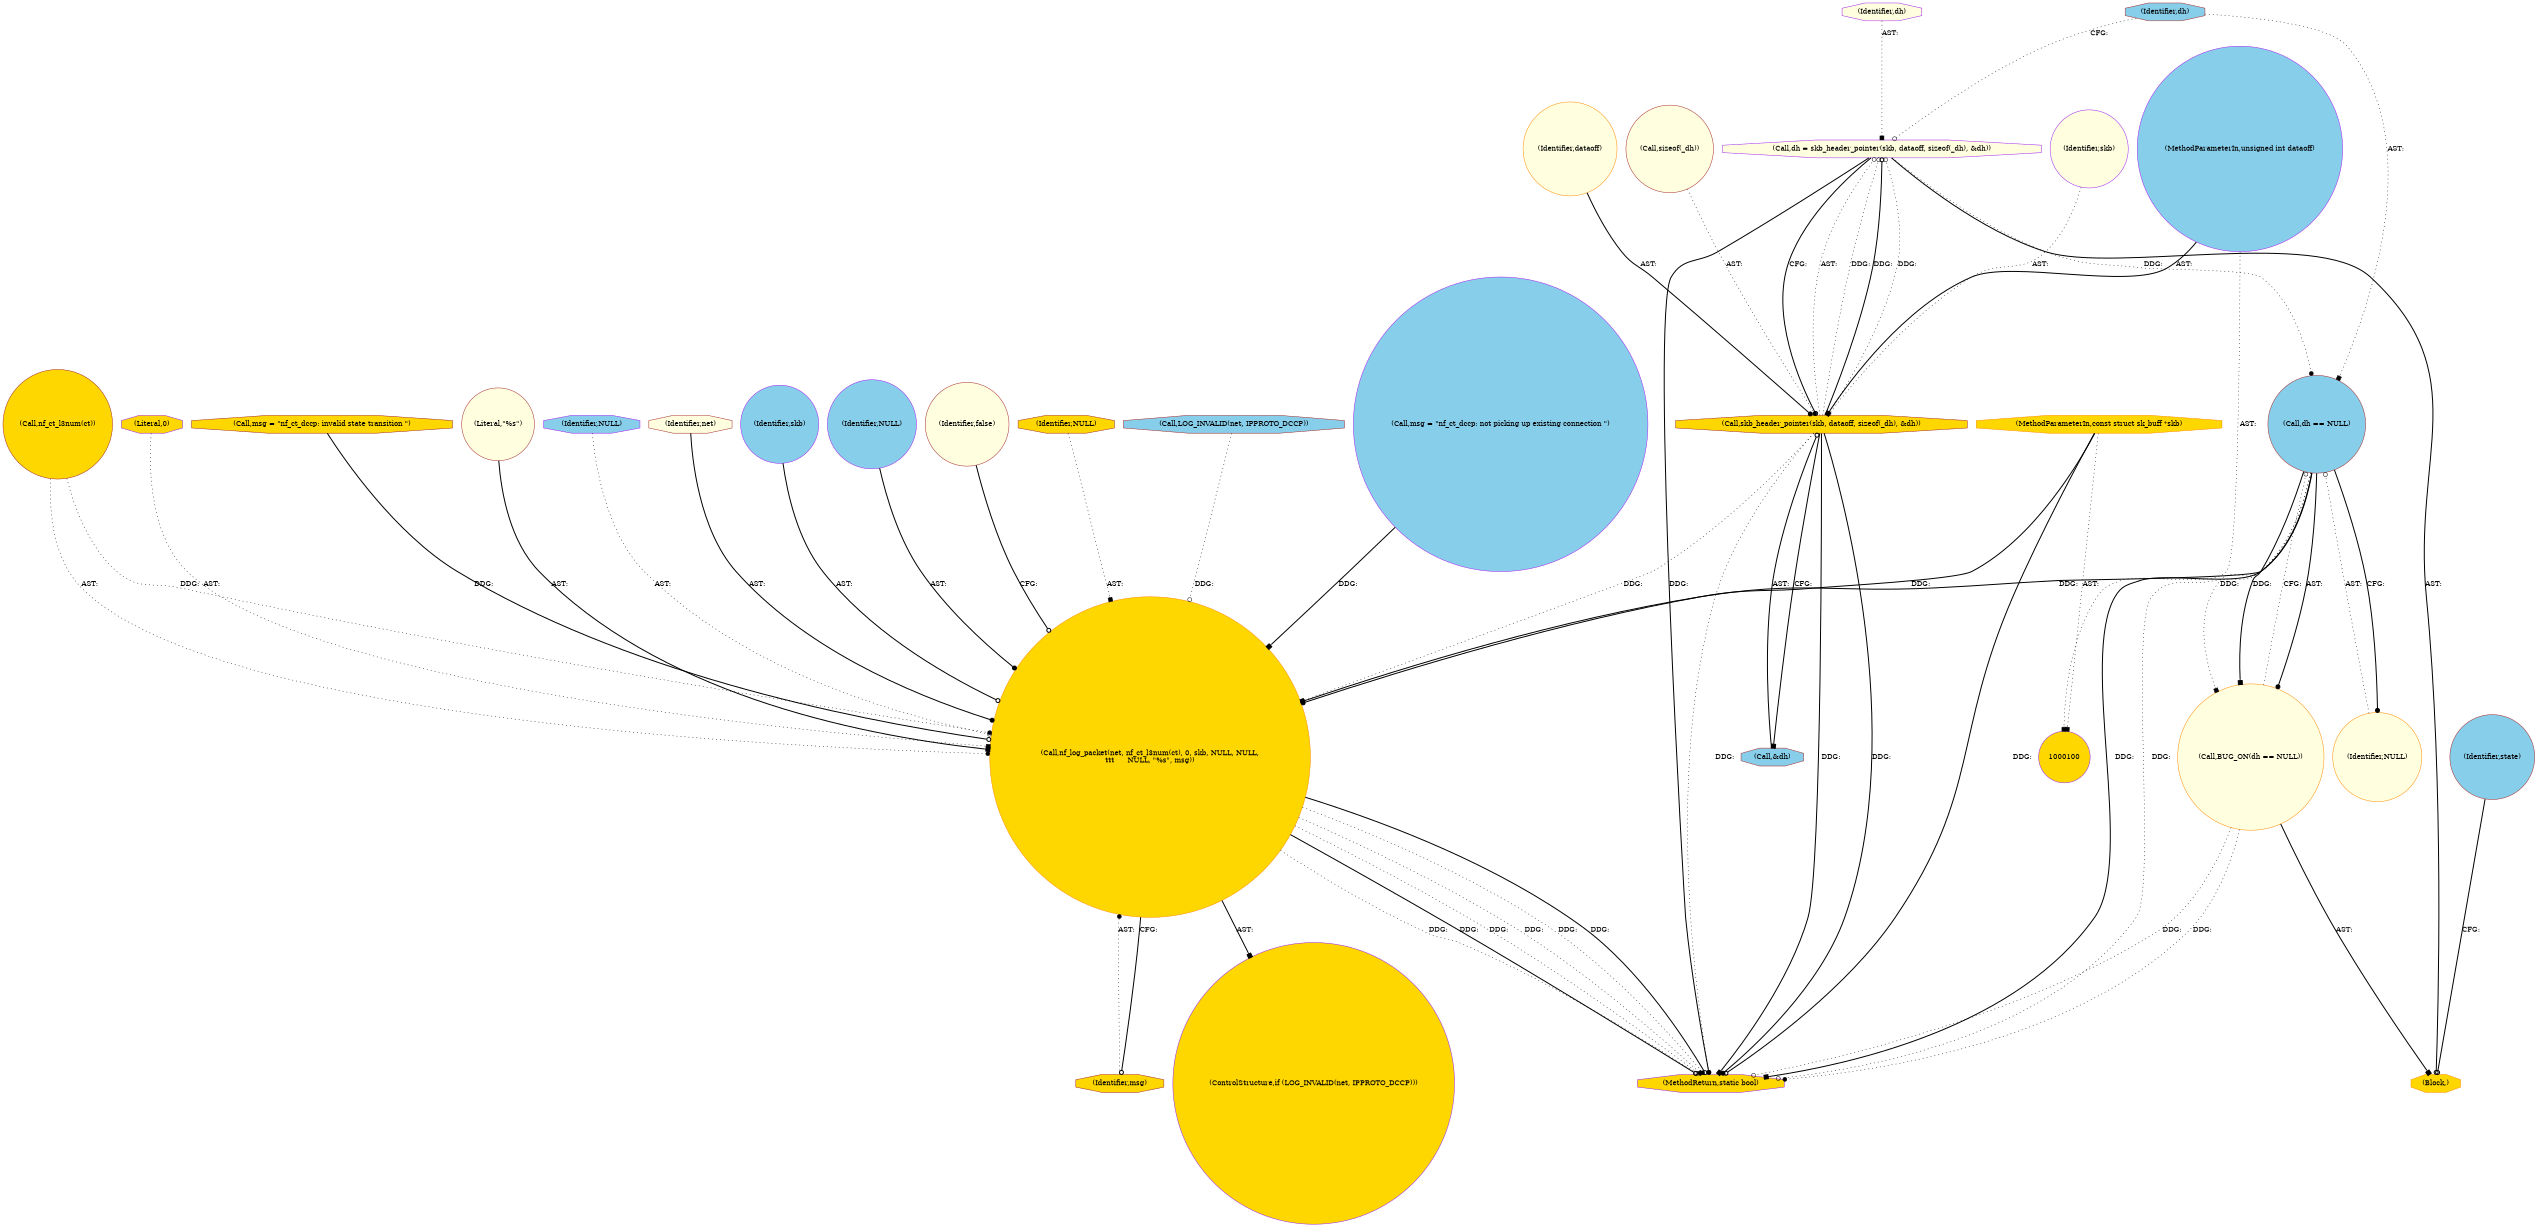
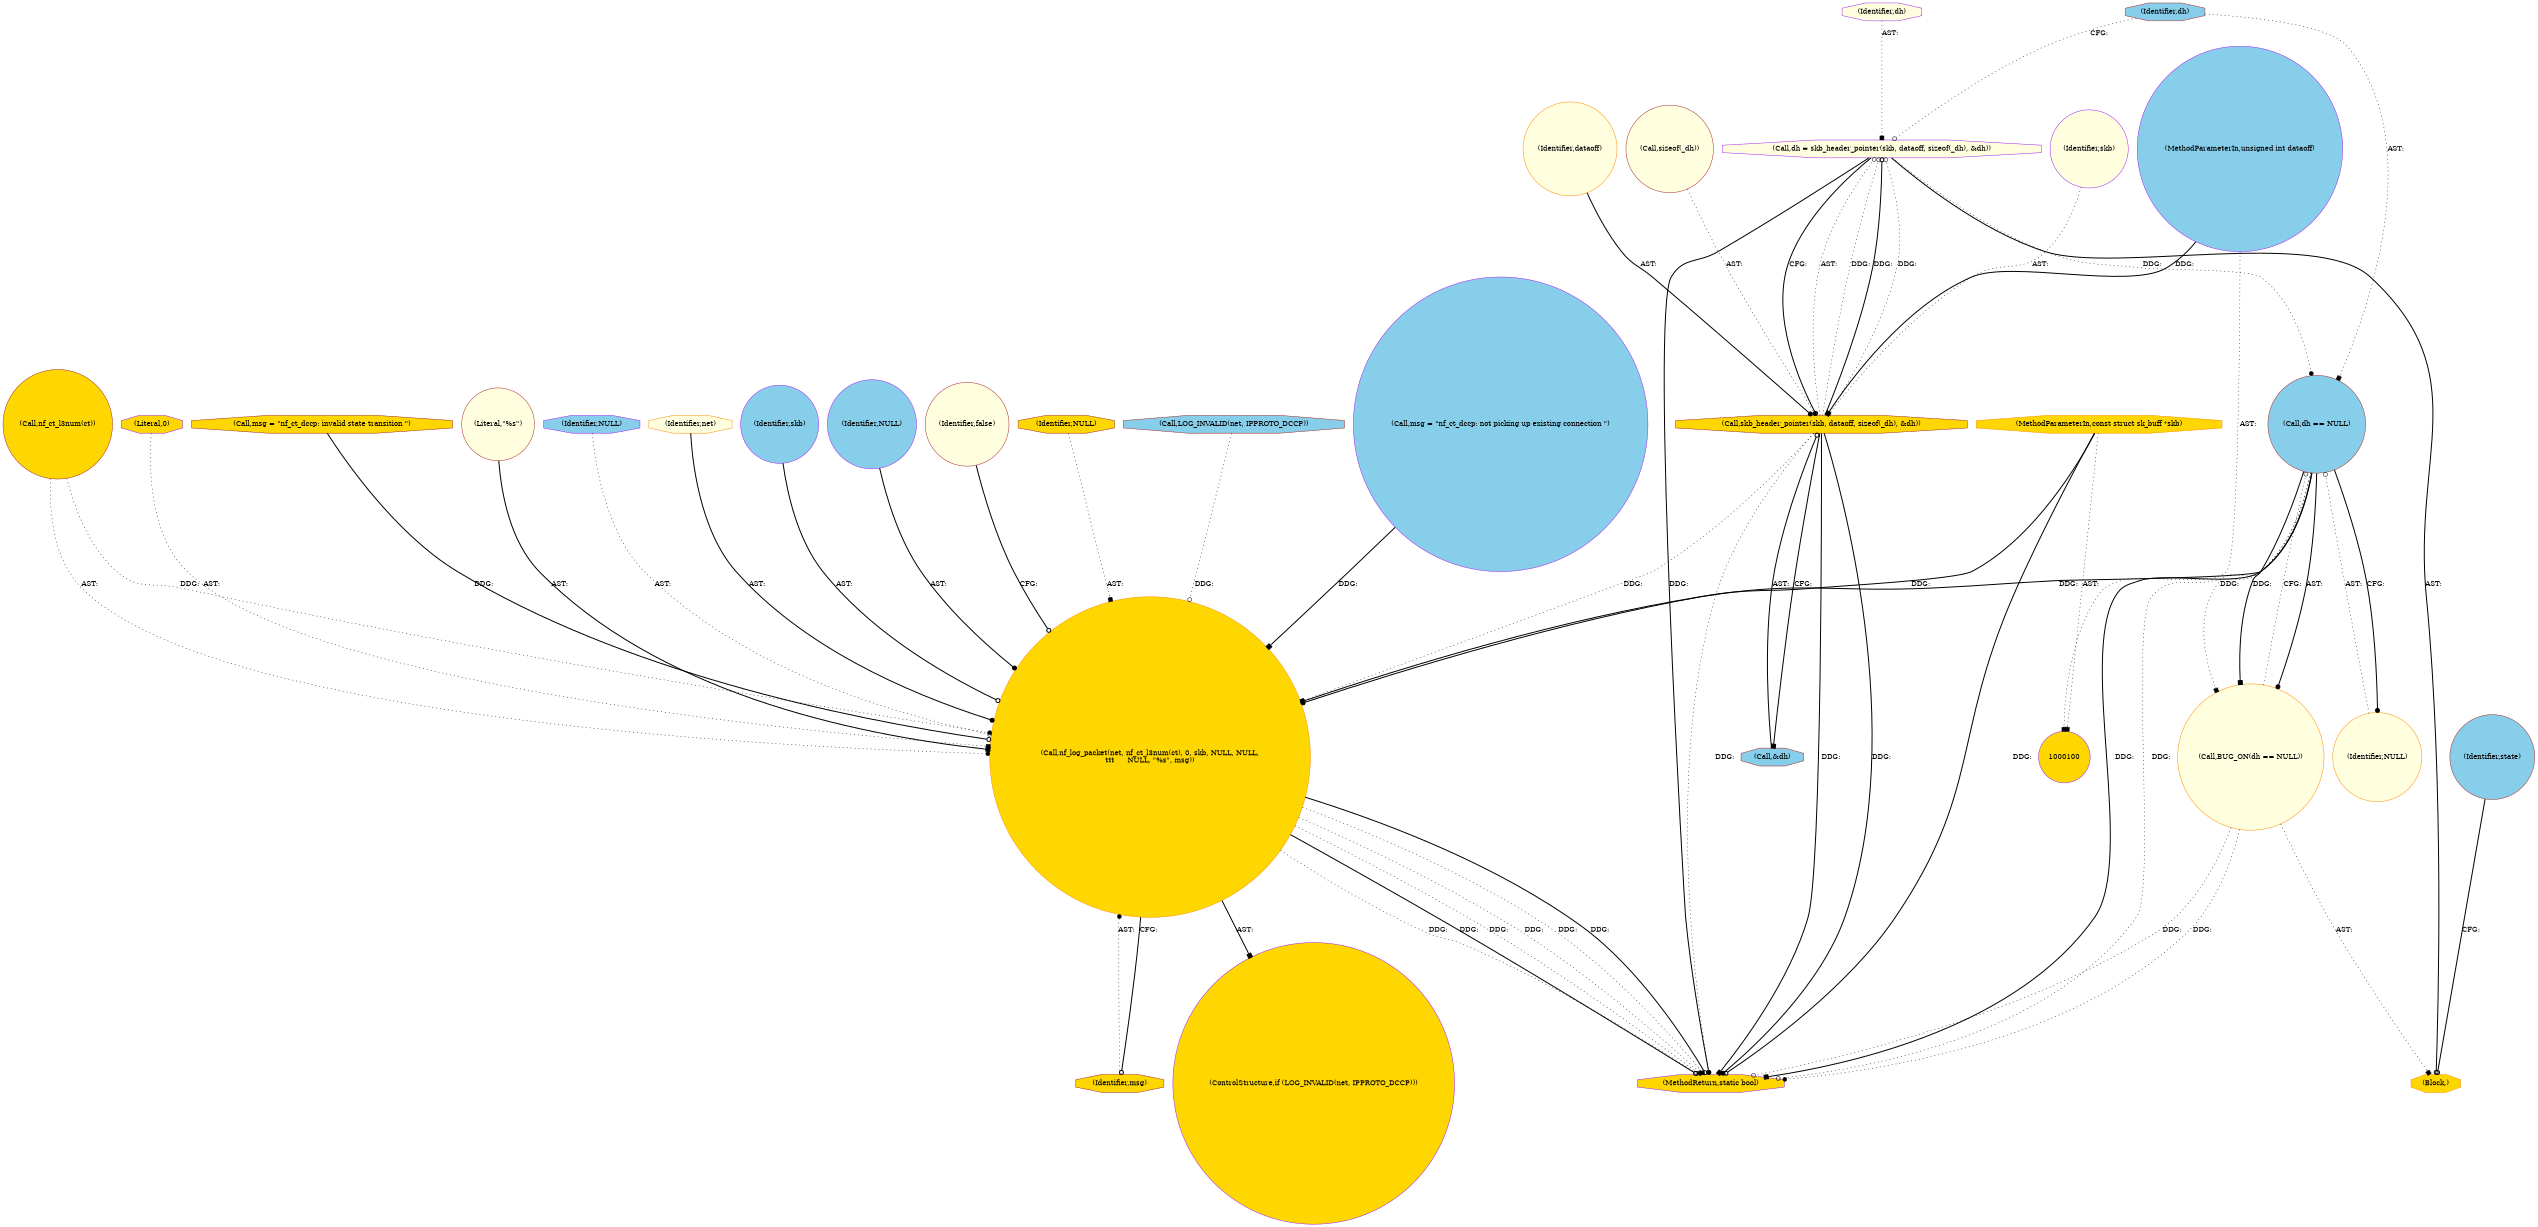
edge "(MethodParameterIn,unsigned int dataoff)" -> "(Call,skb_header_pointer(skb, dataoff, sizeof(_dh), &dh))": label "AST: " -> "DDG: "
node "(Identifier,net)": color brown -> darkorange
edge "(Call,BUG_ON(dh == NULL))" -> "(Block,)": style bold -> dotted
